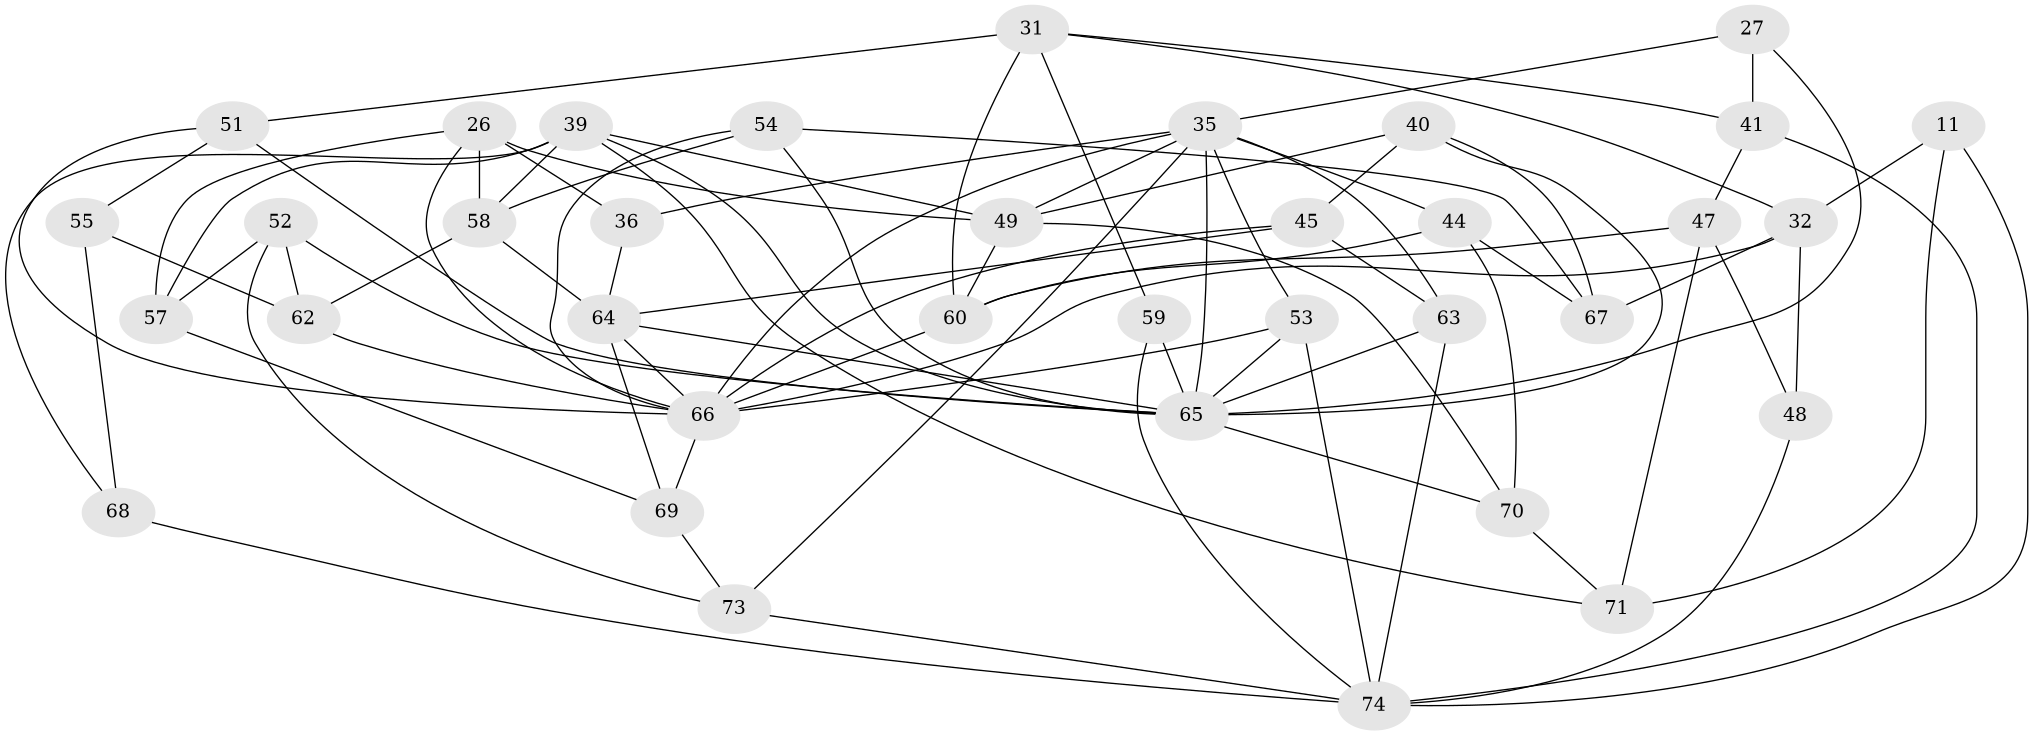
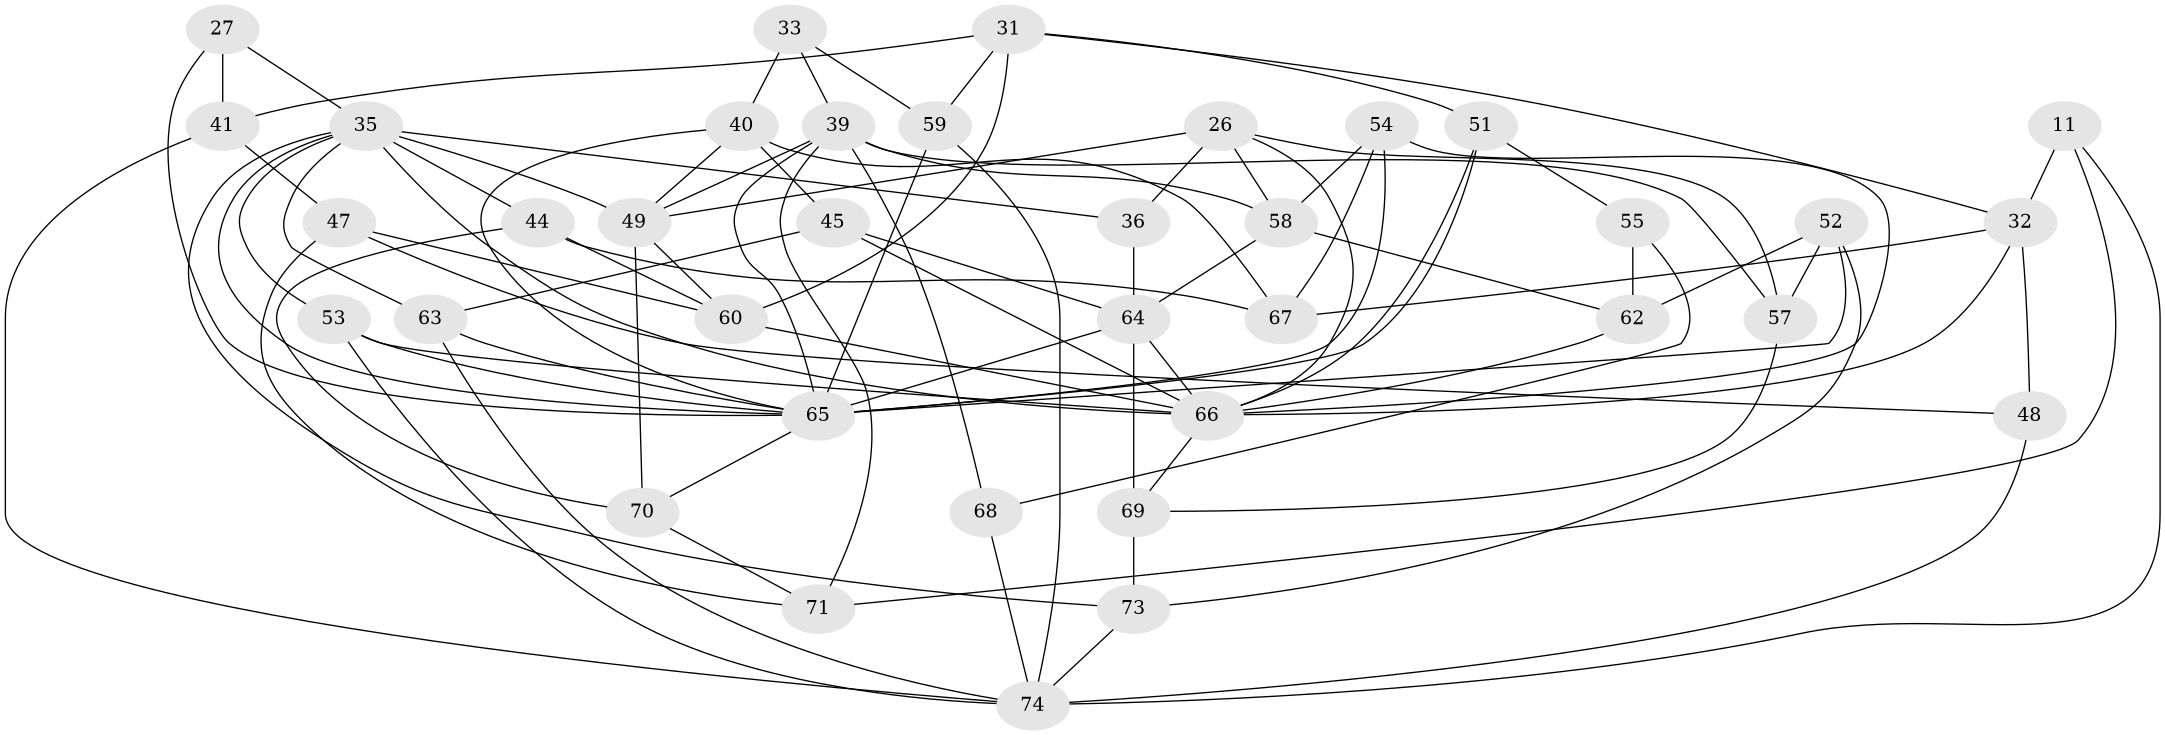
node "33": added
